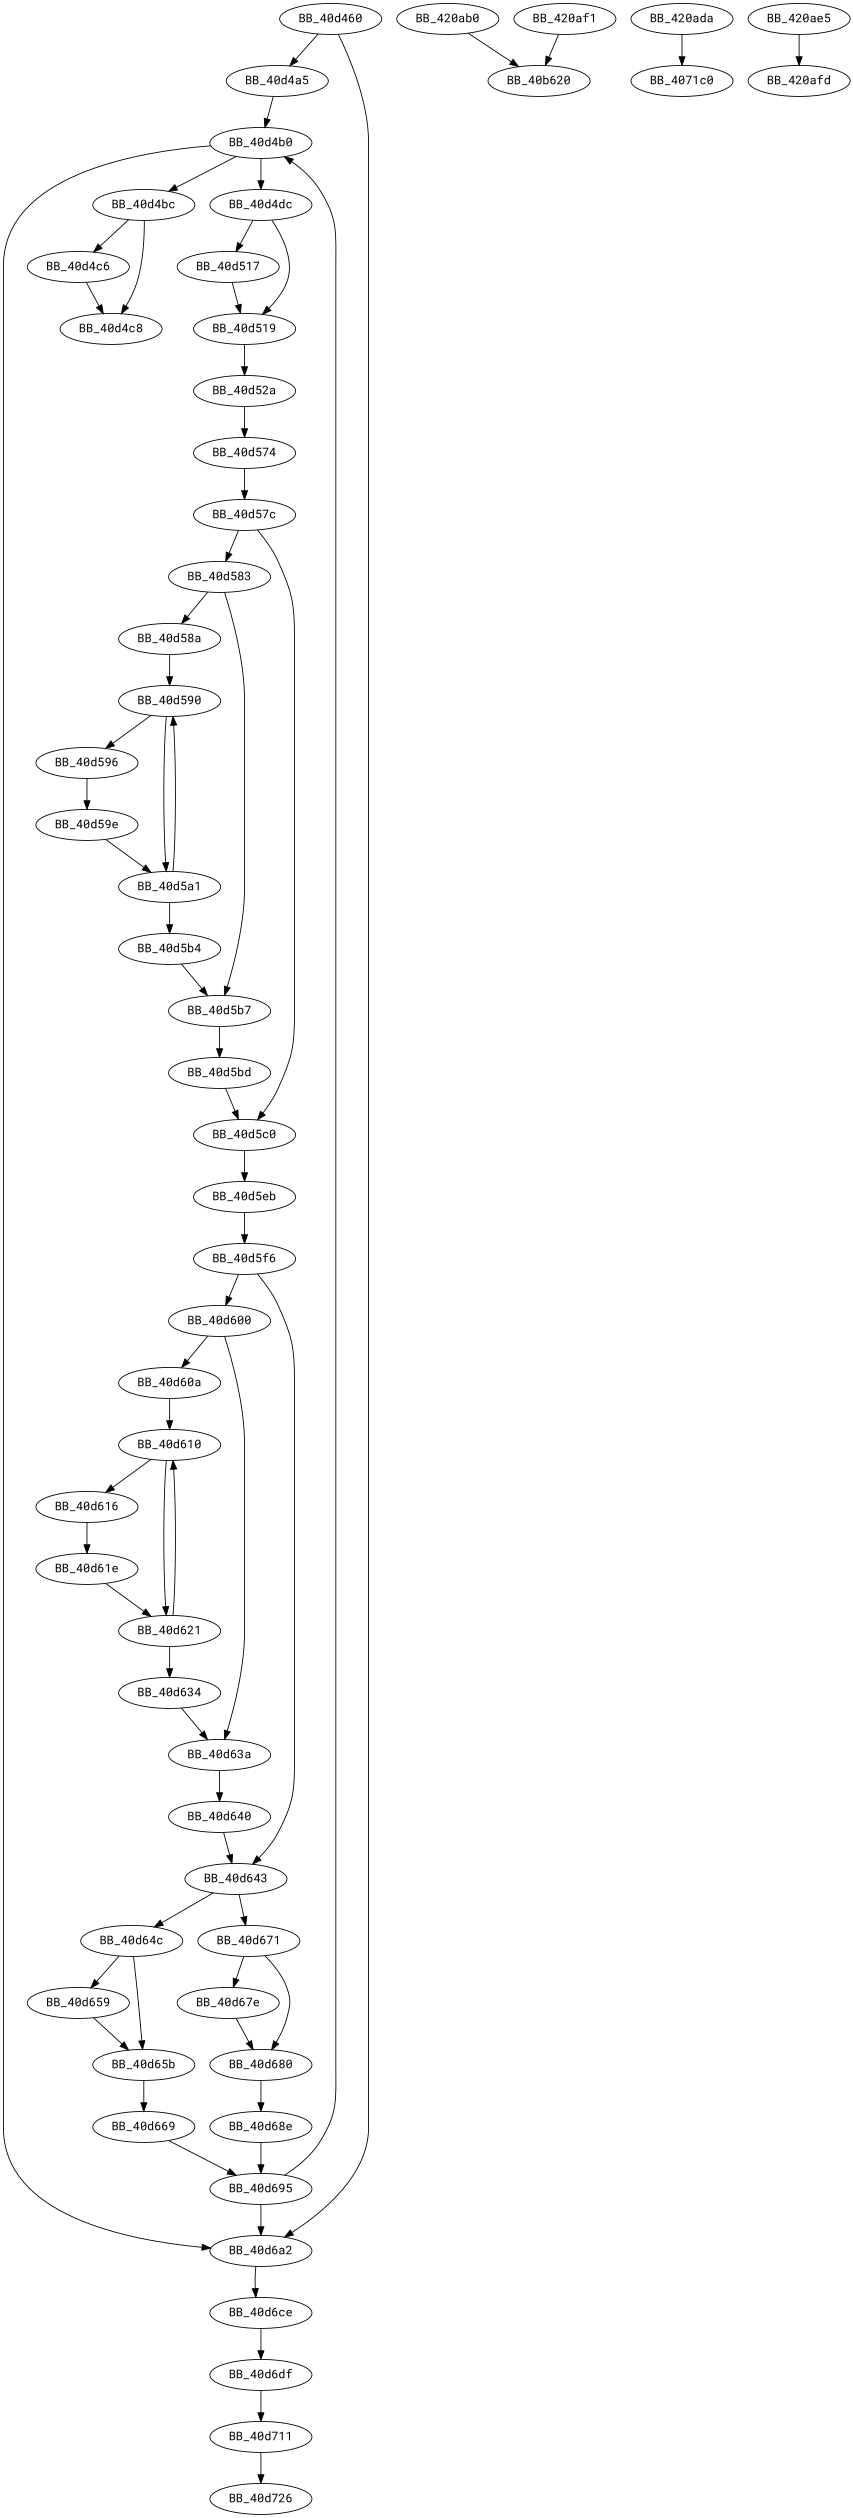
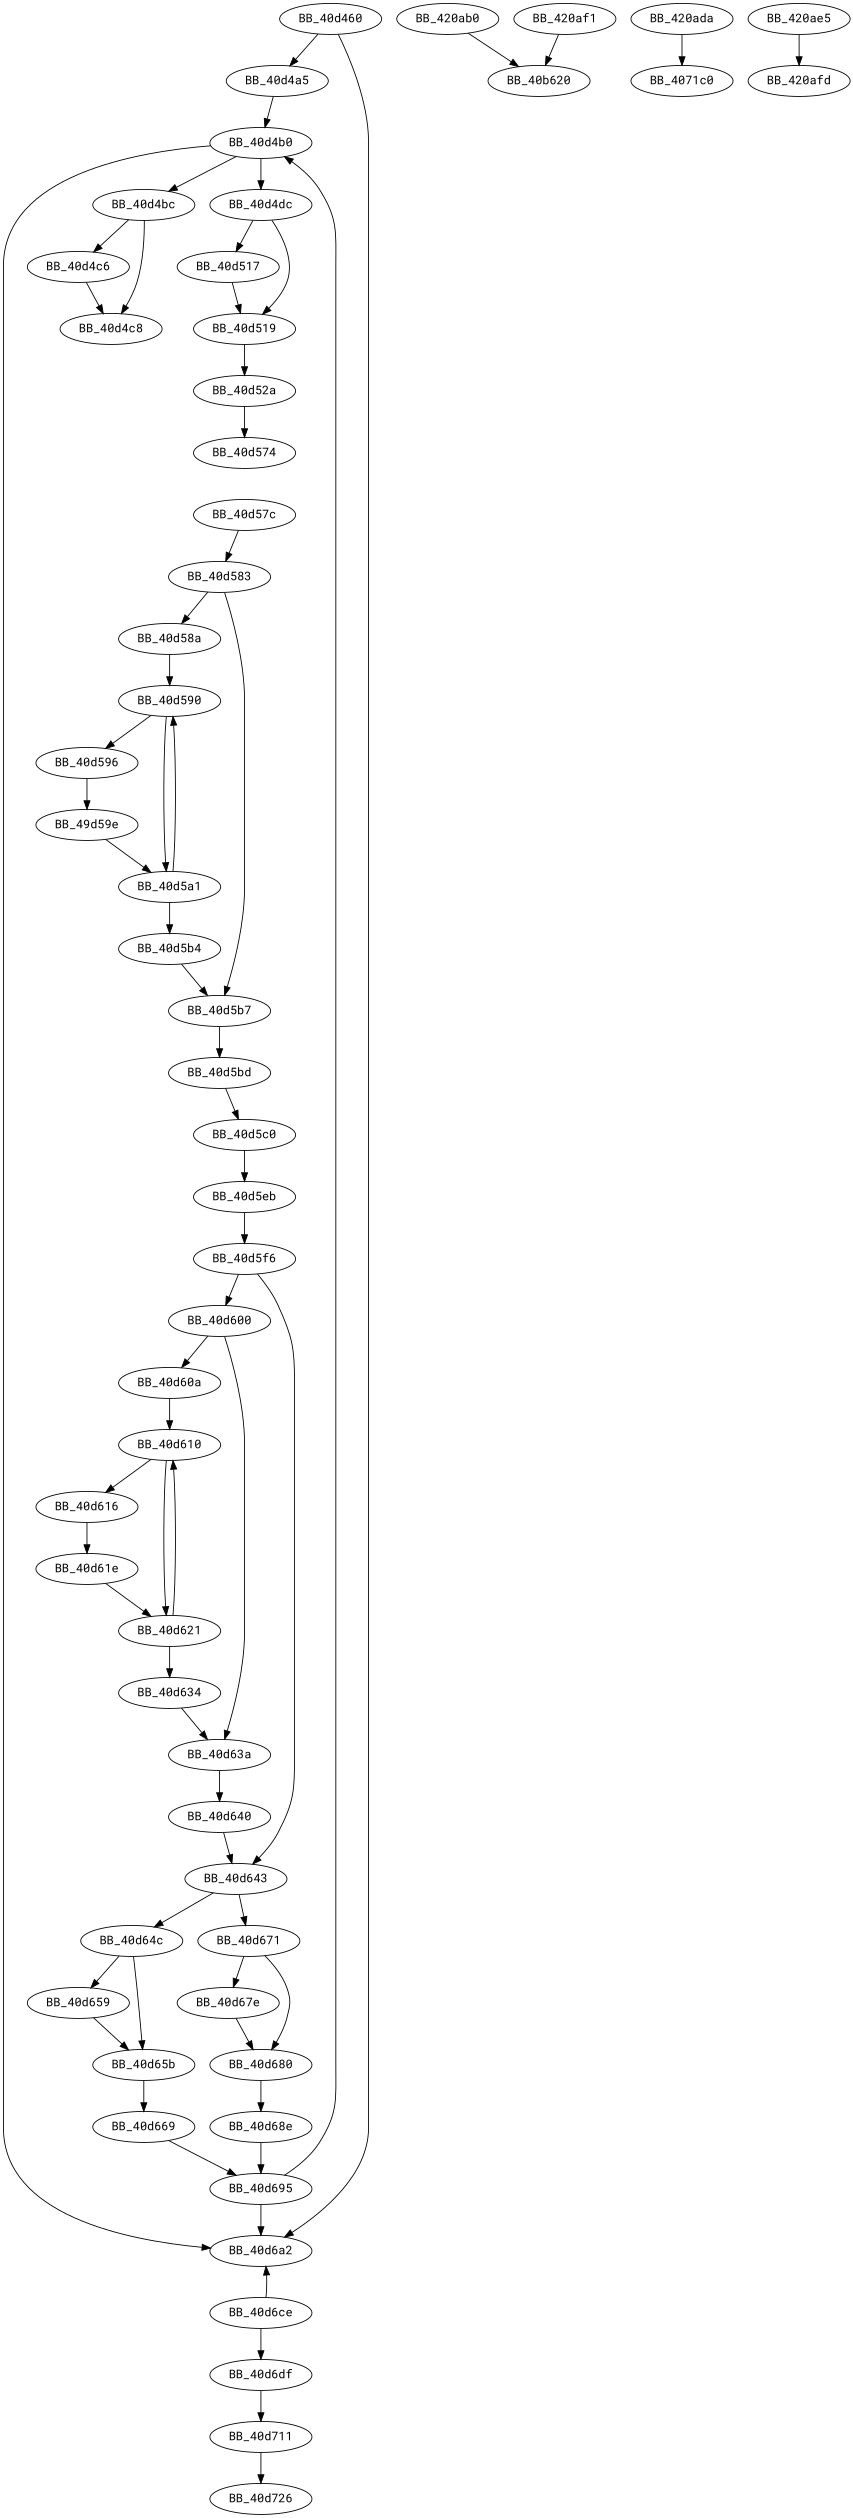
edge "BB_40d574" -> "BB_40d57c": removed
edge "BB_40d57c" -> "BB_40d5c0": removed
node "BB_40d59e": label "BB_40d59e" -> "BB_49d59e"
edge "BB_40d6a2" -> "BB_40d6ce": reversed
